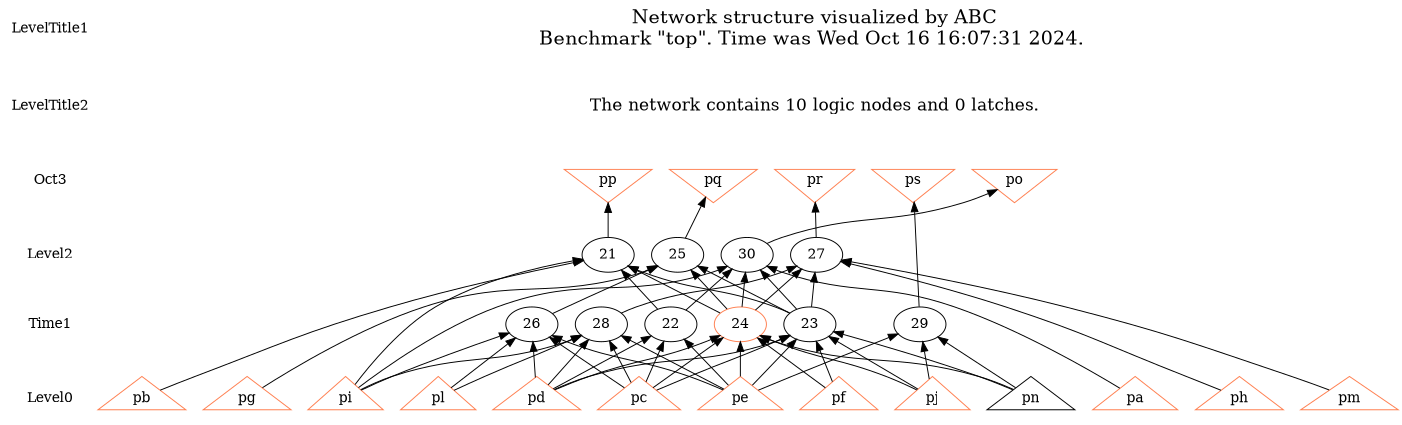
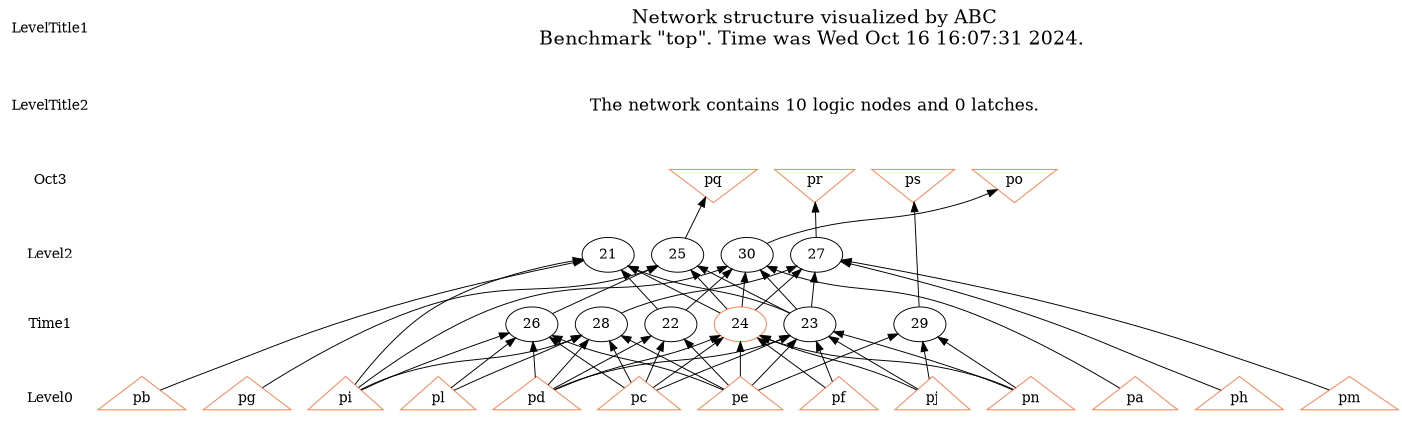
node "pp": removed
node "pn": color black -> coral
